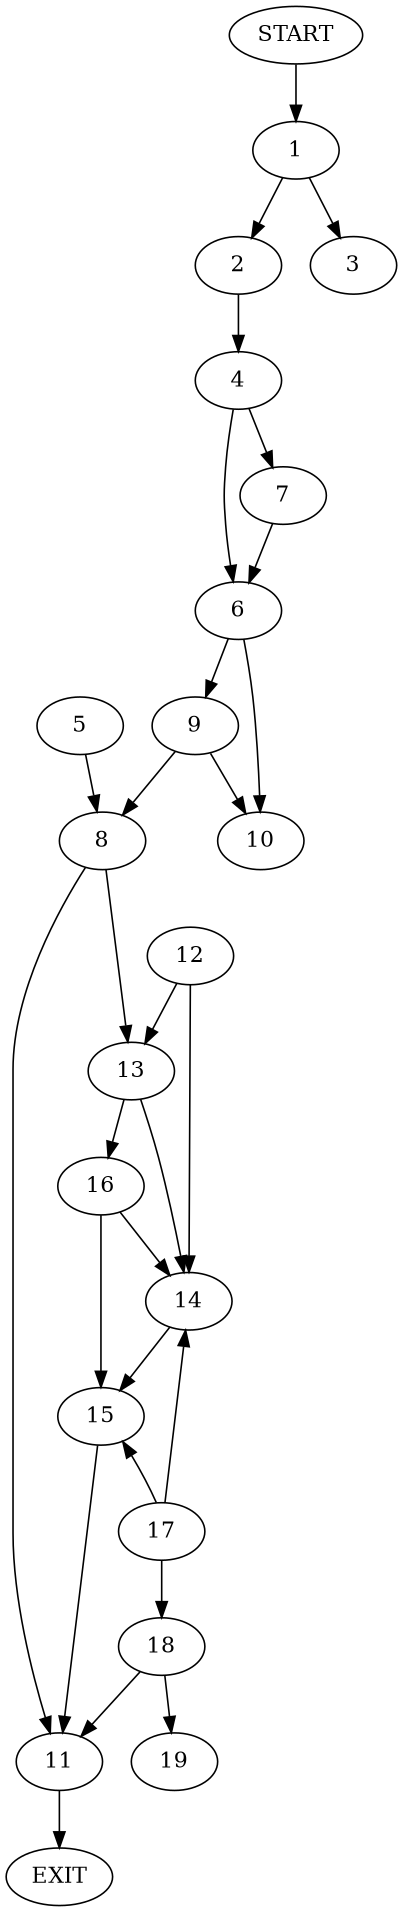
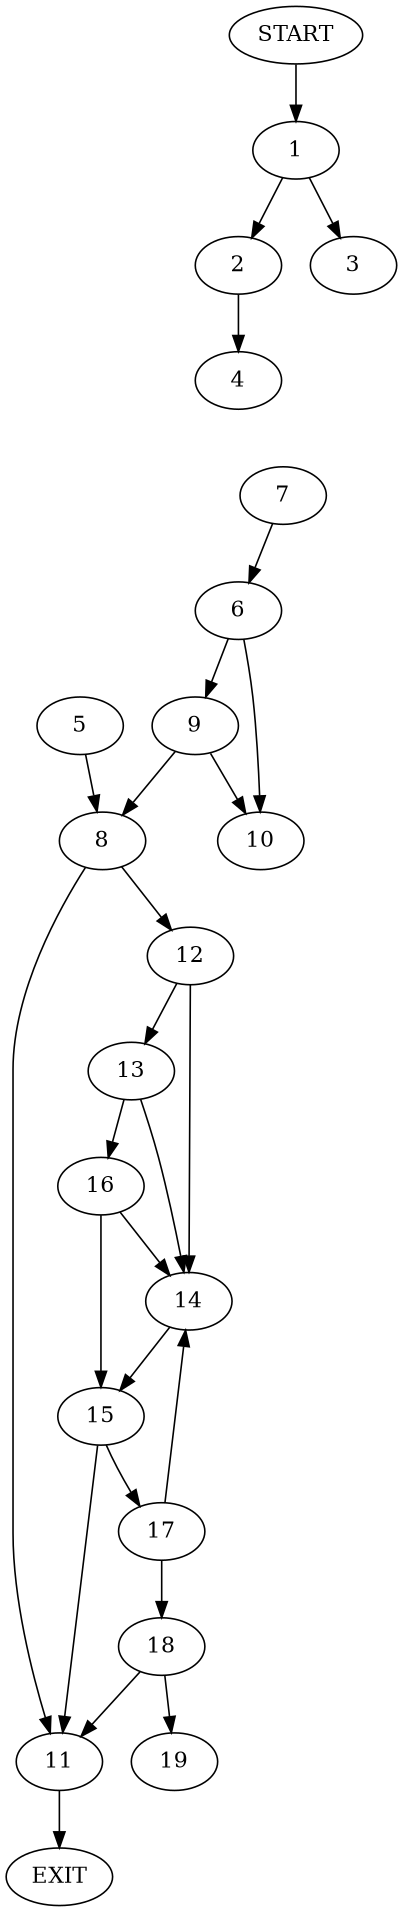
edge "4" -> "7": removed
edge "4" -> "6": removed
edge "8" -> "13": now "8" -> "12"
edge "17" -> "15": reversed
